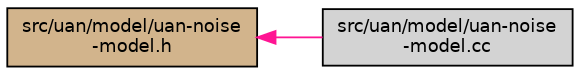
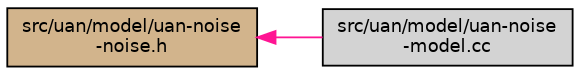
node "src/uan/model/uan-noise -model.h": label "src/uan/model/uan-noise -model.h" -> "src/uan/model/uan-noise -noise.h"
